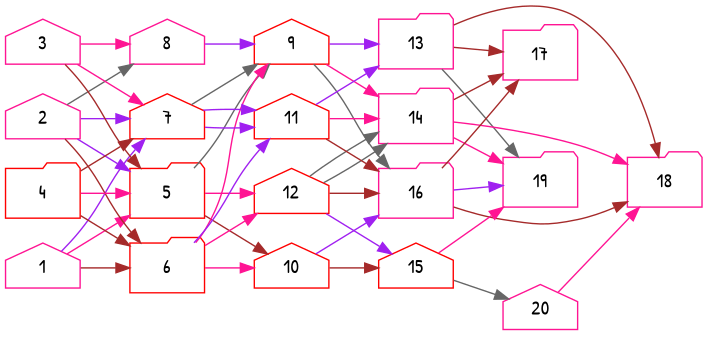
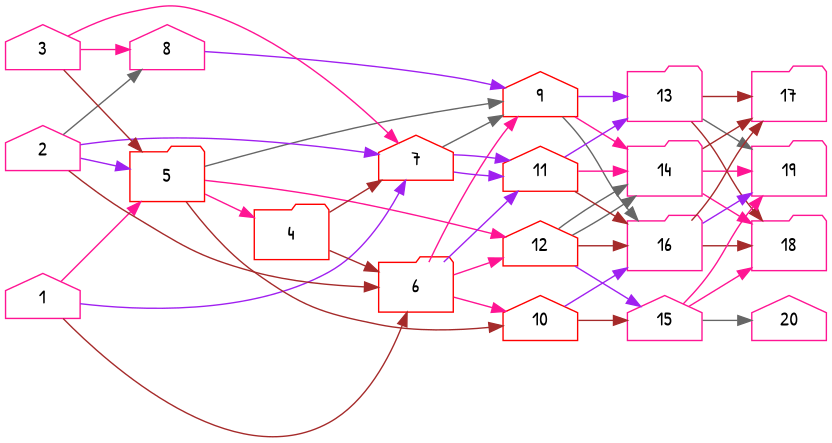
edge "4" -> "5": reversed
edge "20" -> "18": now "15" -> "18"
node "15": color red -> deeppink
